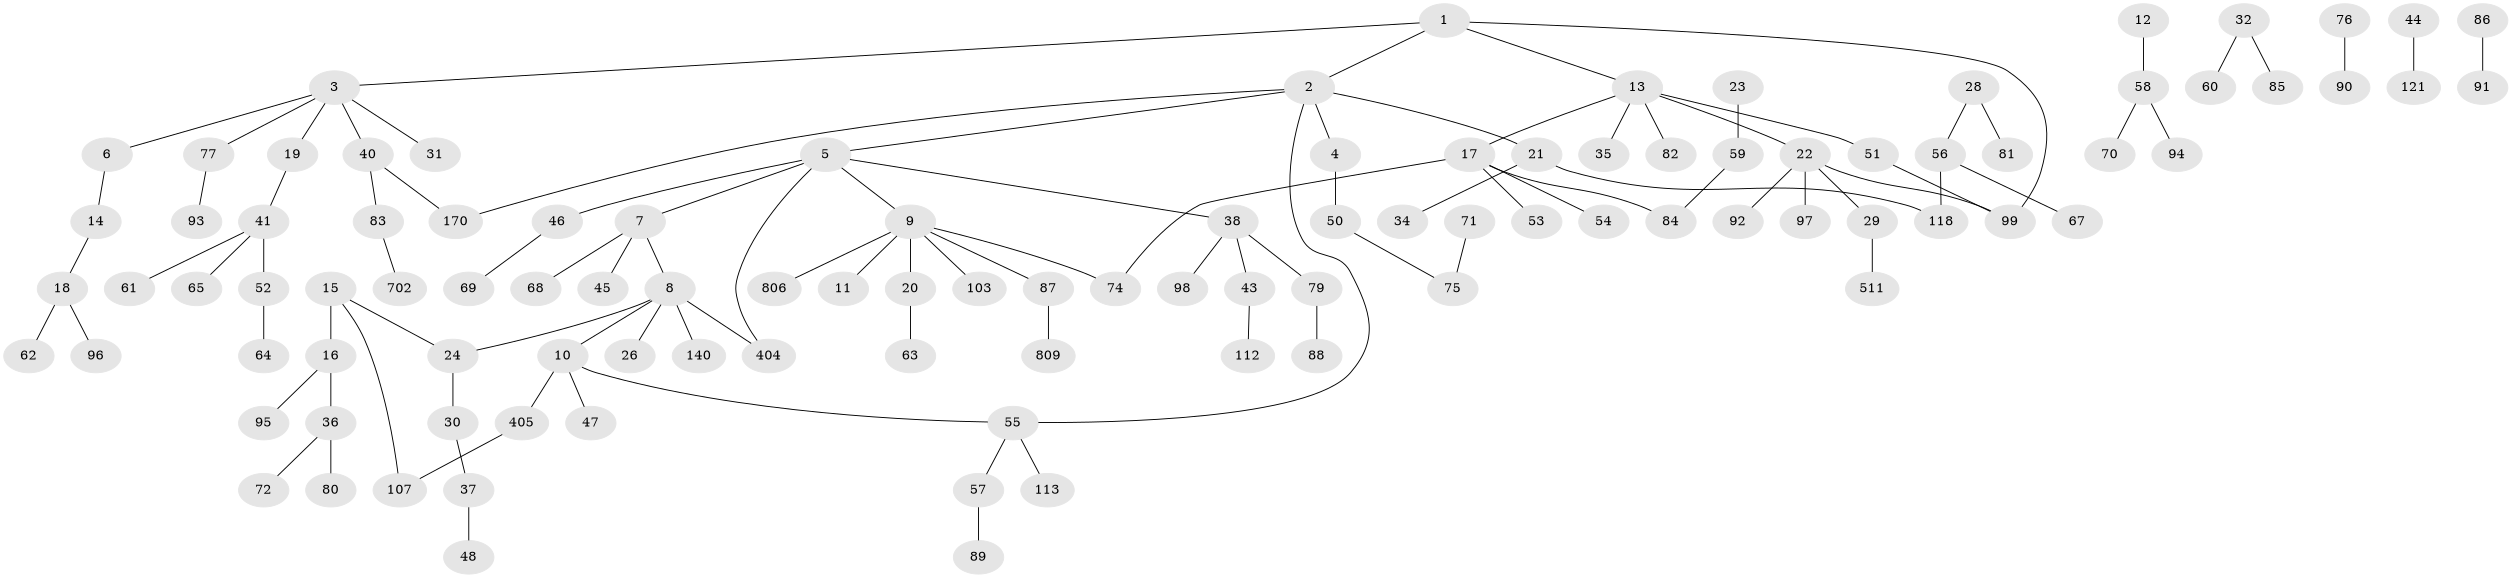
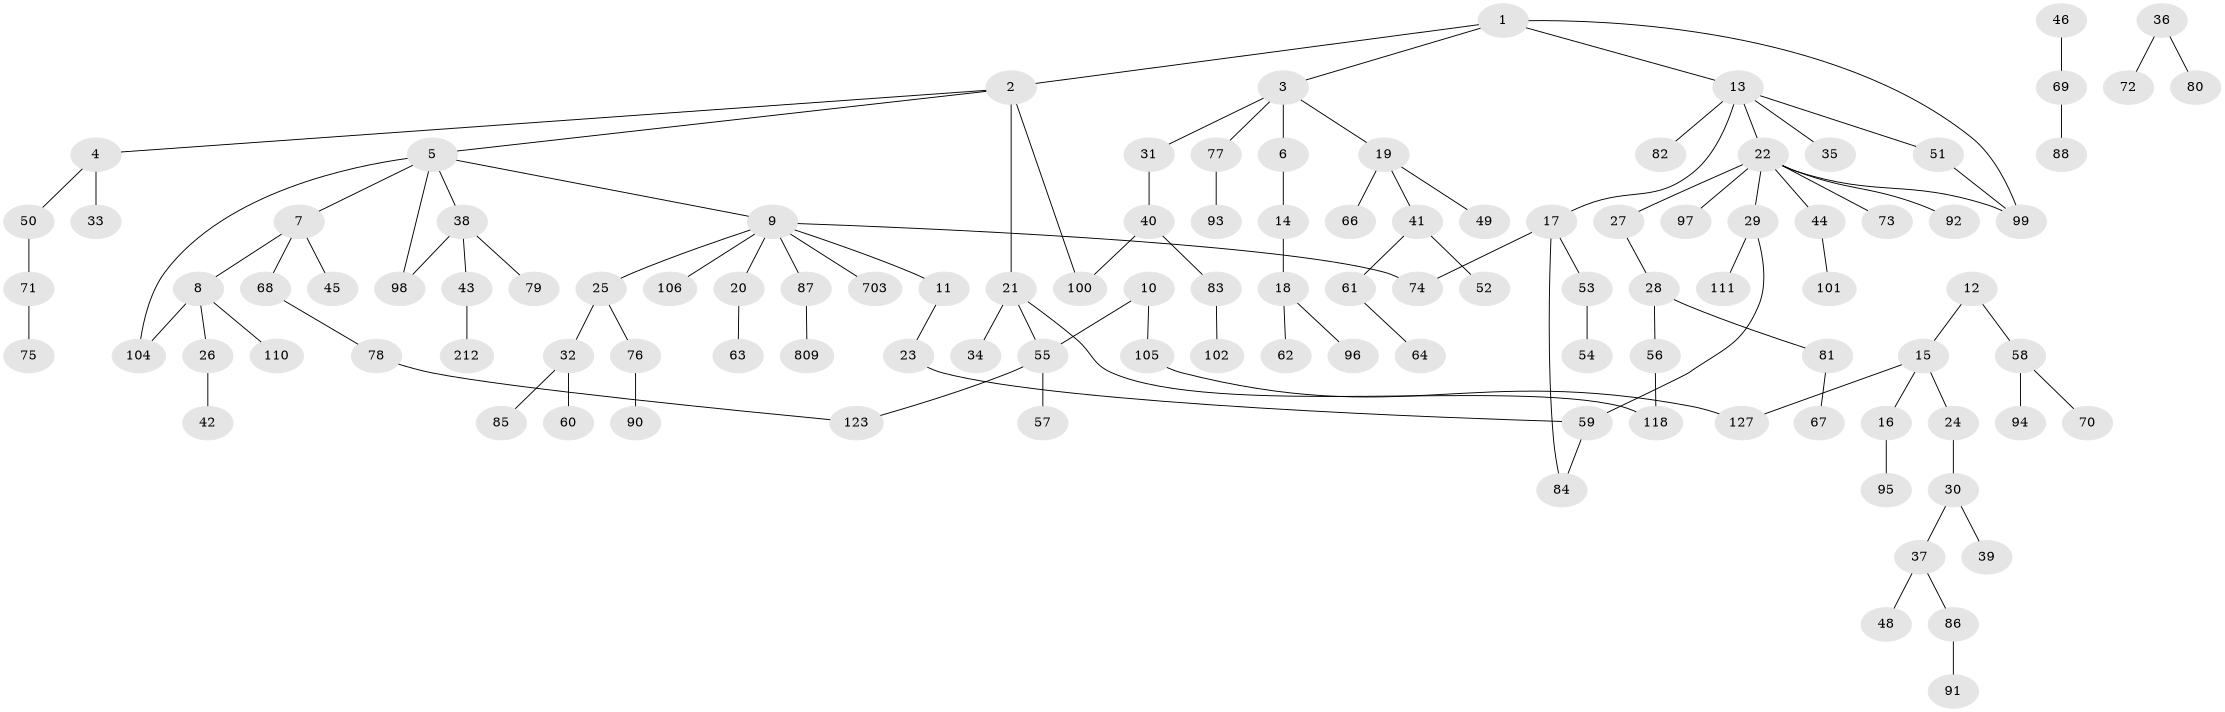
node "121": label "121" -> "101"
edge "3" -- "40": now "31" -- "40"
edge "5" -- "46": now "5" -- "98"
edge "17" -- "54": now "53" -- "54"
edge "22" -- "44": added
edge "56" -- "67": now "81" -- "67"
node "33": added
node "170": label "170" -> "100"
node "66": added
node "49": added
node "27": added
node "73": added
edge "50" -- "75": now "50" -- "71"
node "65": removed
node "702": label "702" -> "102"
node "25": added
node "806": label "806" -> "106"
node "103": label "103" -> "703"
node "511": label "511" -> "111"
edge "8" -- "10": removed
edge "11" -- "23": added
edge "12" -- "15": added
edge "52" -- "64": now "61" -- "64"
edge "79" -- "88": now "69" -- "88"
edge "8" -- "24": removed
edge "29" -- "59": added
node "78": added
node "140": label "140" -> "110"
node "404": label "404" -> "104"
node "112": label "112" -> "212"
edge "2" -- "55": now "21" -- "55"
edge "16" -- "36": removed
node "42": added
node "405": label "405" -> "105"
node "47": removed
node "107": label "107" -> "127"
node "113": label "113" -> "123"
node "89": removed
node "39": added
edge "37" -- "86": added
